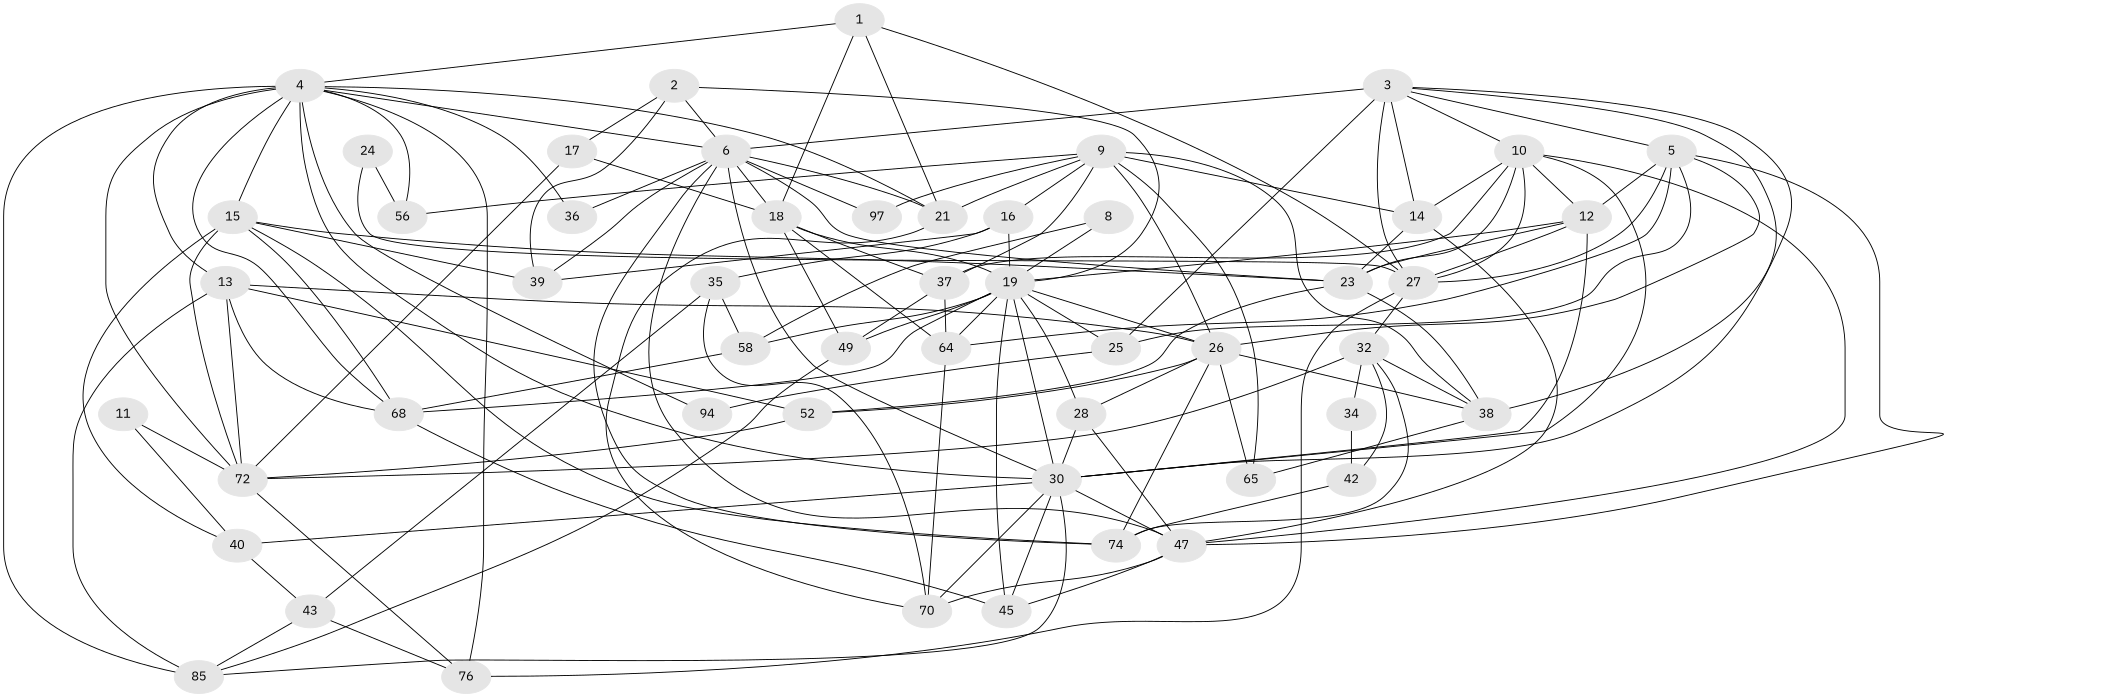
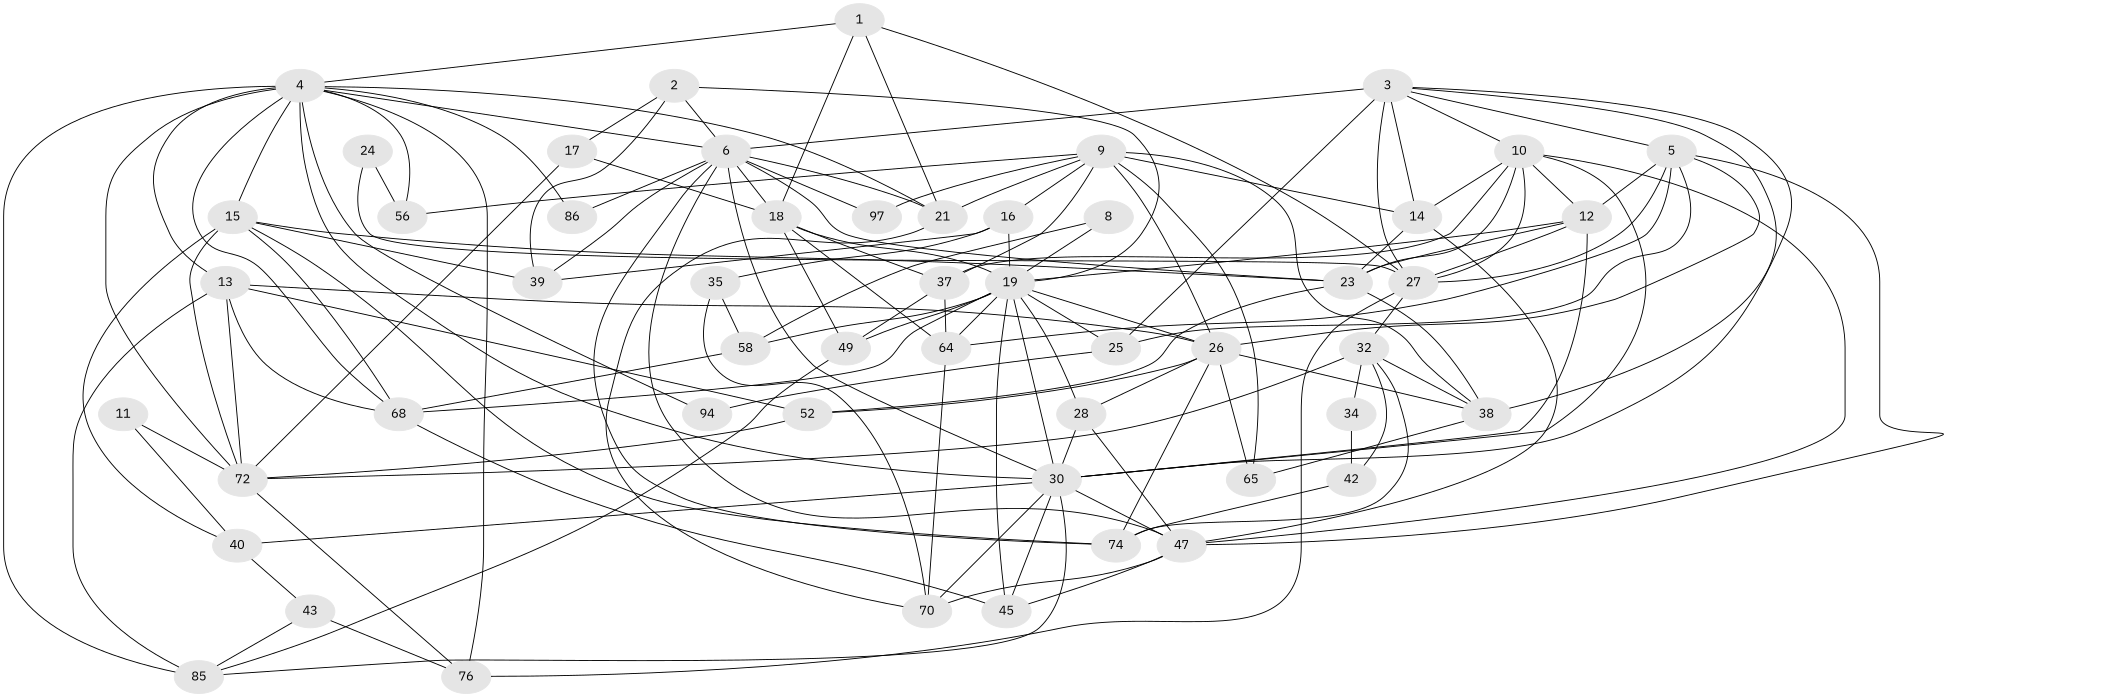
node "36": label "36" -> "86"
edge "35" -- "43": removed
